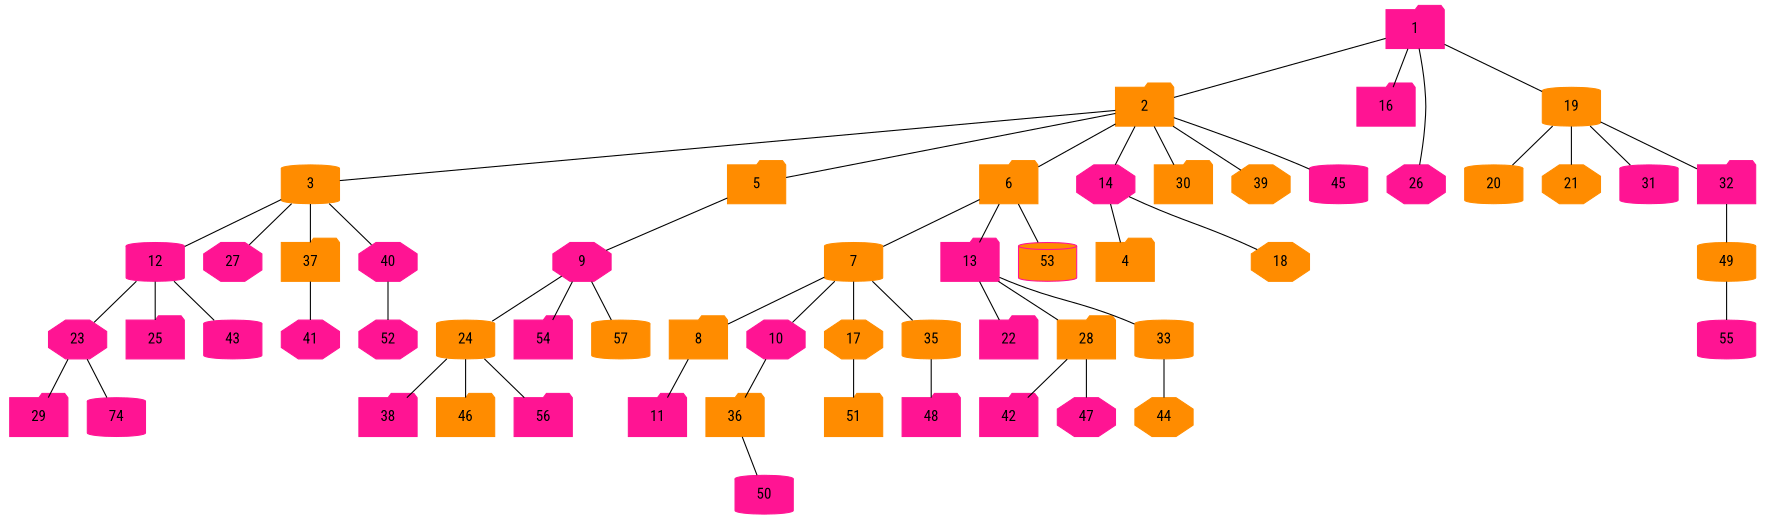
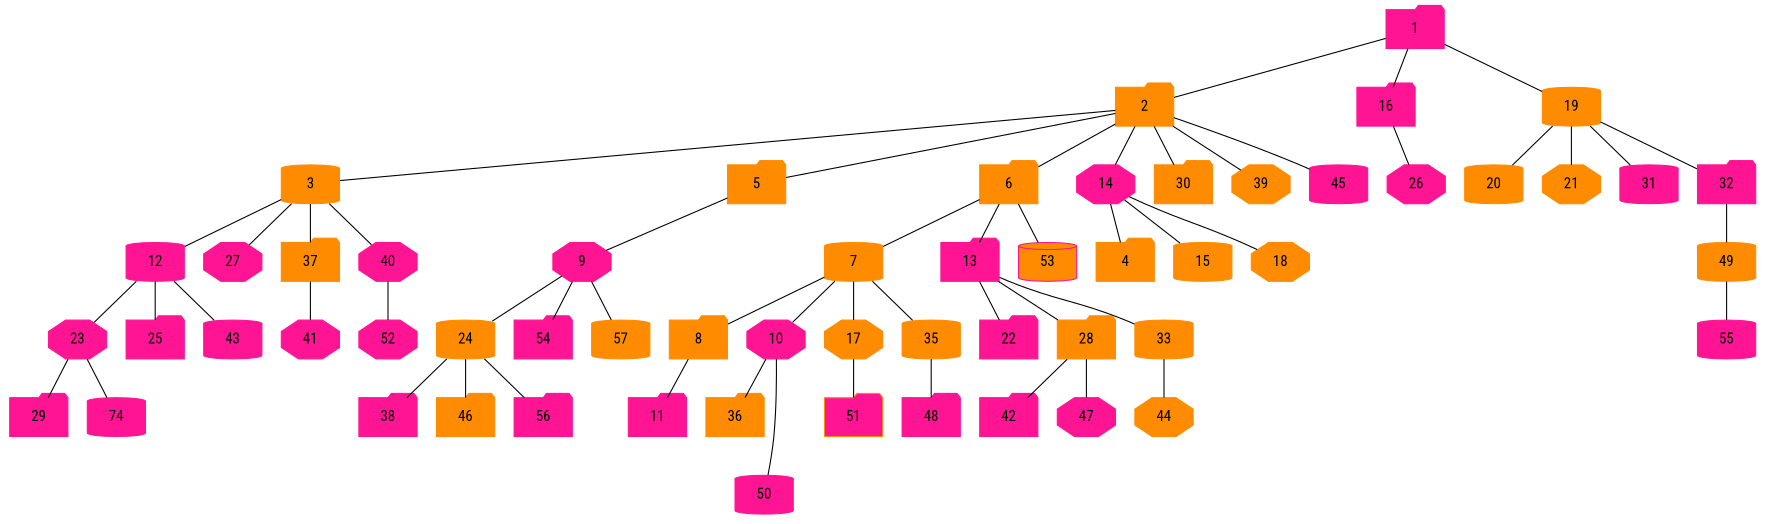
edge "1" -- "26": now "16" -- "26"
node "15": added
node "51": fillcolor darkorange -> deeppink
edge "36" -- "50": now "10" -- "50"
